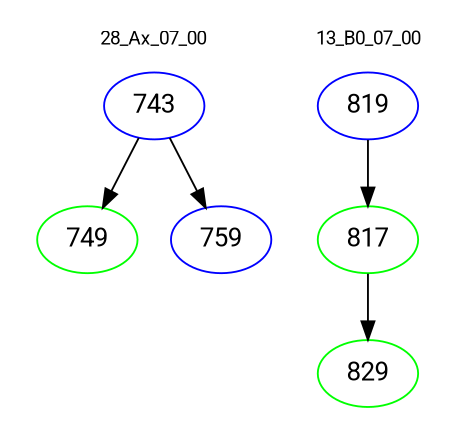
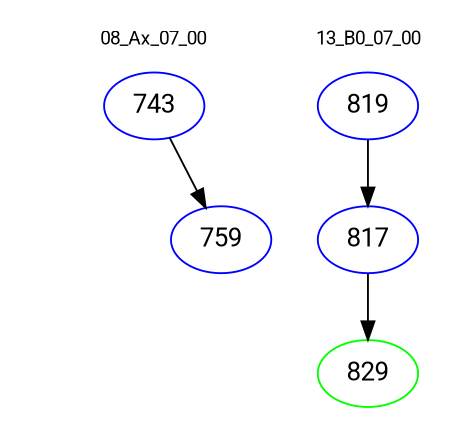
cluster "28_Ax_07_00": label "28_Ax_07_00" -> "08_Ax_07_00"
node "749": removed
node "817": color green -> blue
